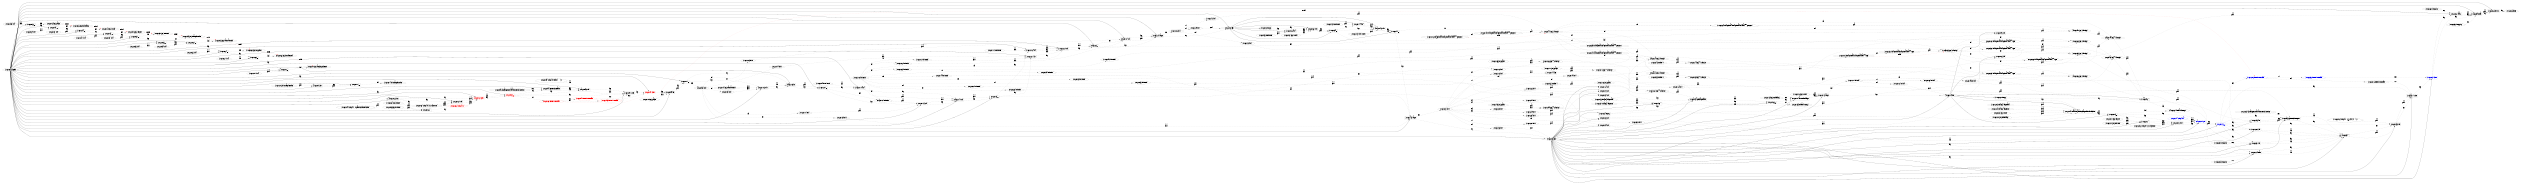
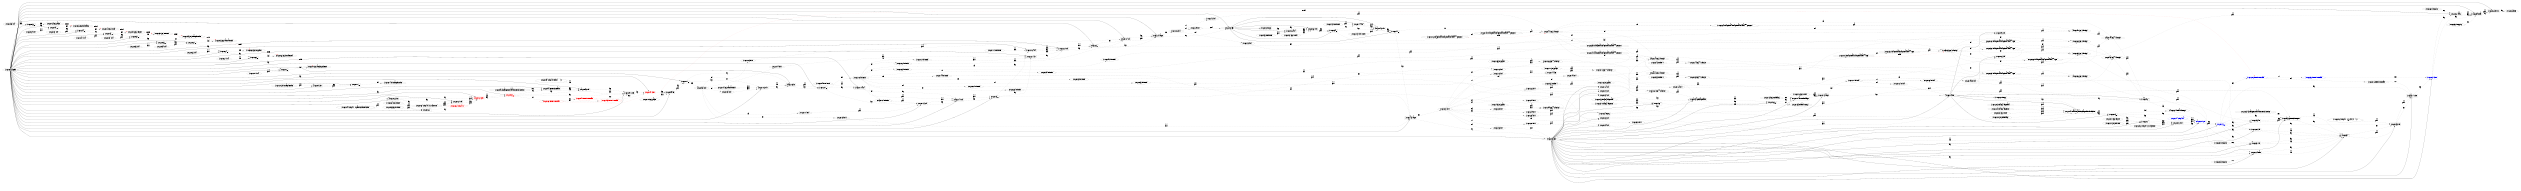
edge "(210602107)=" -> "(210602112)int(T_min)": now "(210602107)=" -> "(210602102)int(T_min)"
